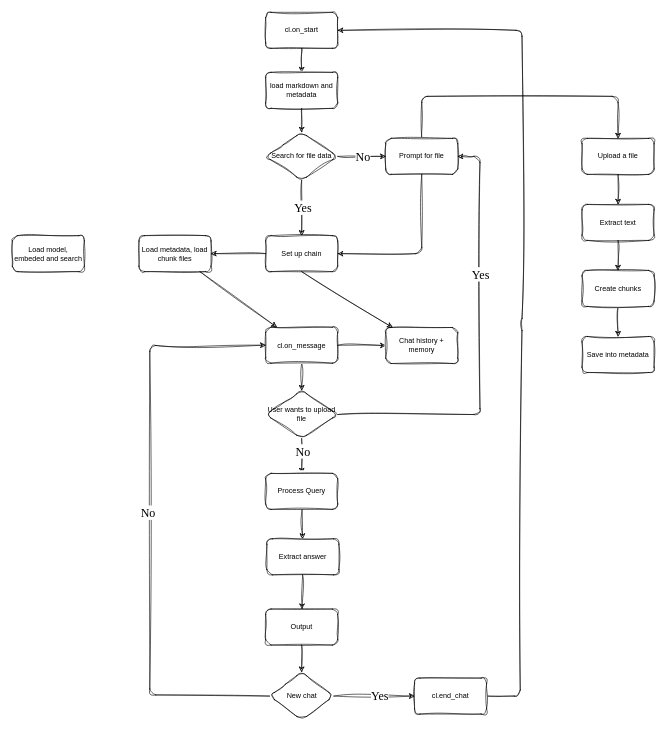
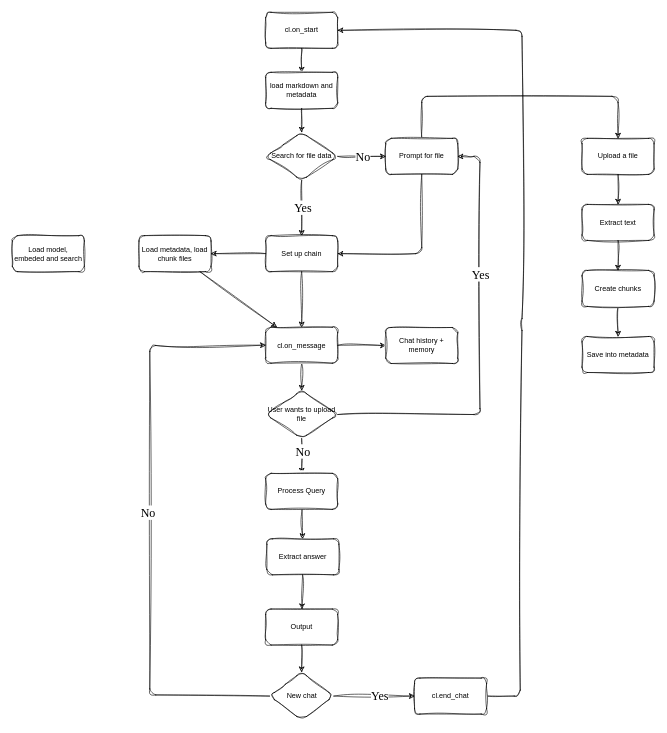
edge "Set up chain" -> "Chat history + memory": now "Set up chain" -> "cl.on_message"
